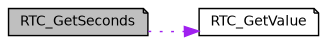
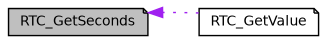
edge "RTC_GetSeconds" -> "RTC_GetValue": reversed
